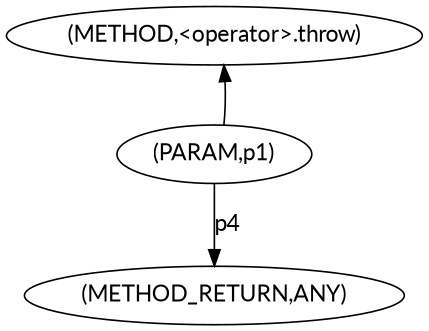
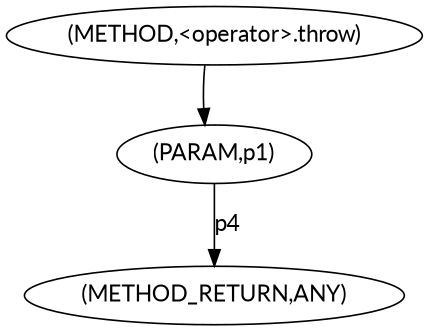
edge "(PARAM,p1)" -> "(METHOD,<operator>.throw)": reversed
